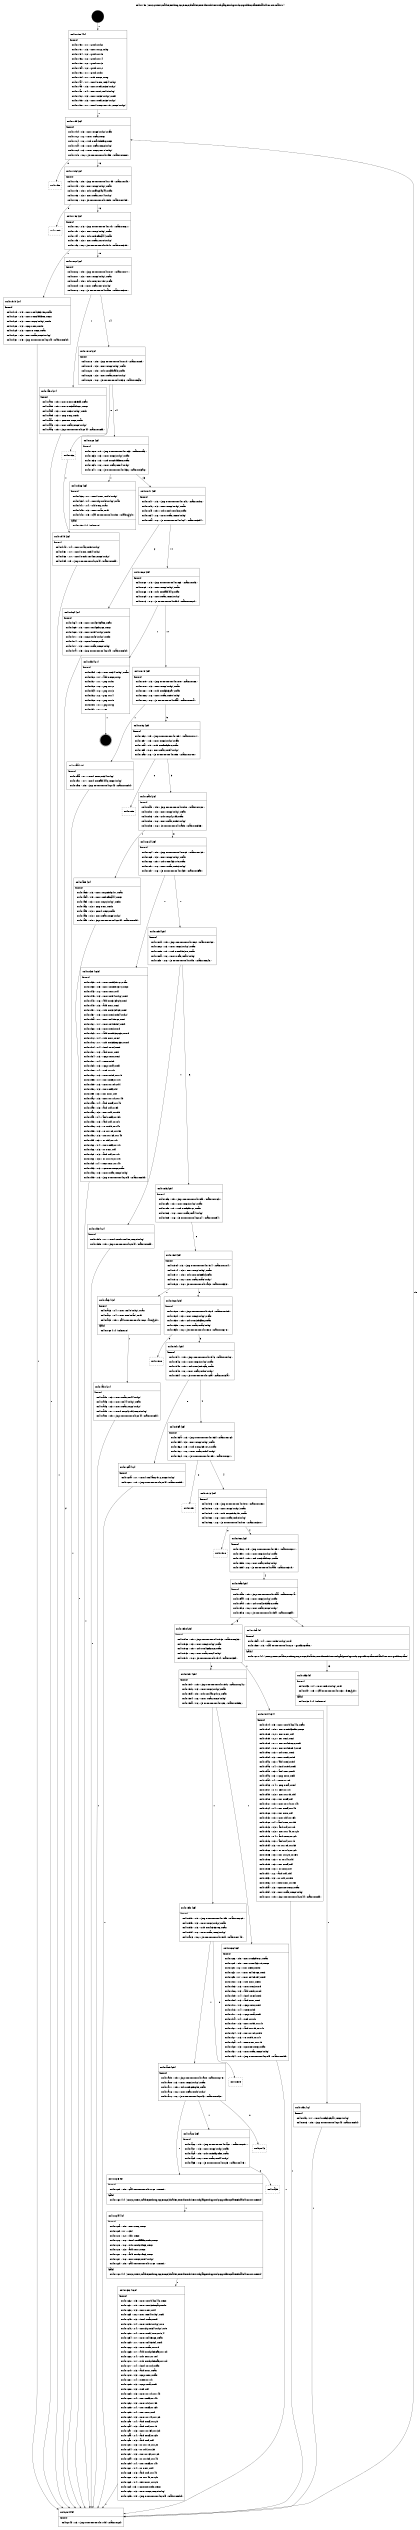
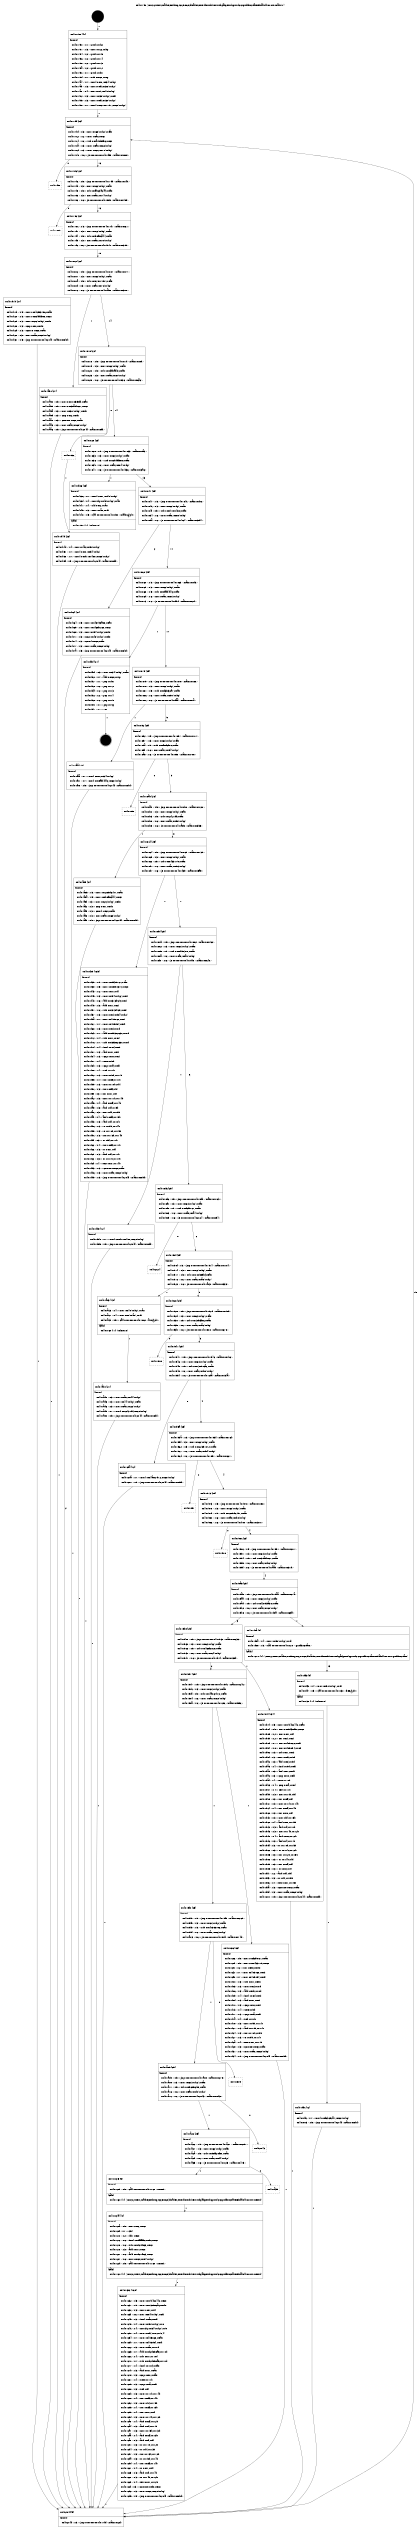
edge "0x4017ec [22]" -> "0x401b1b [27]": removed, label "1"
node "0x402024": added
edge "0x401a09 [25]" -> "0x401c05 [5]": now "0x401a22 [25]" -> "0x401c05 [5]"
